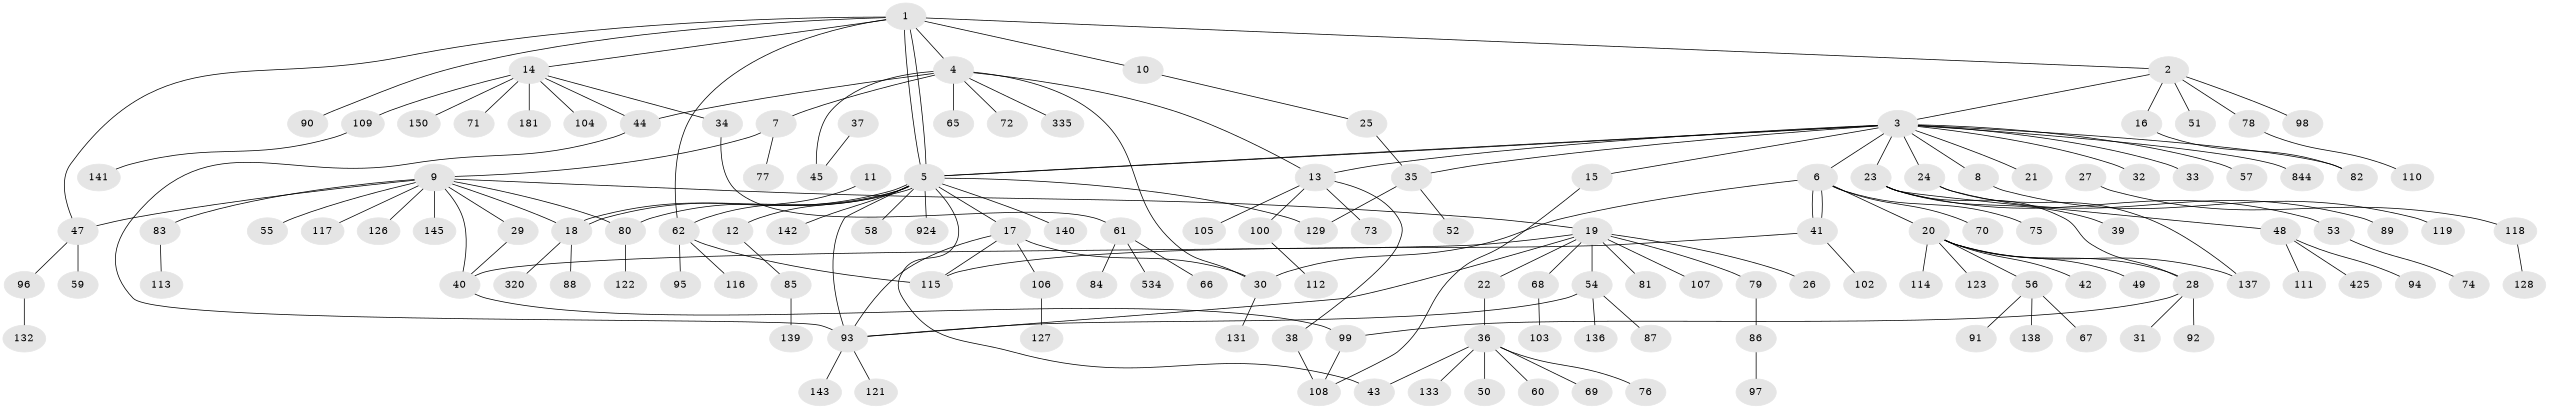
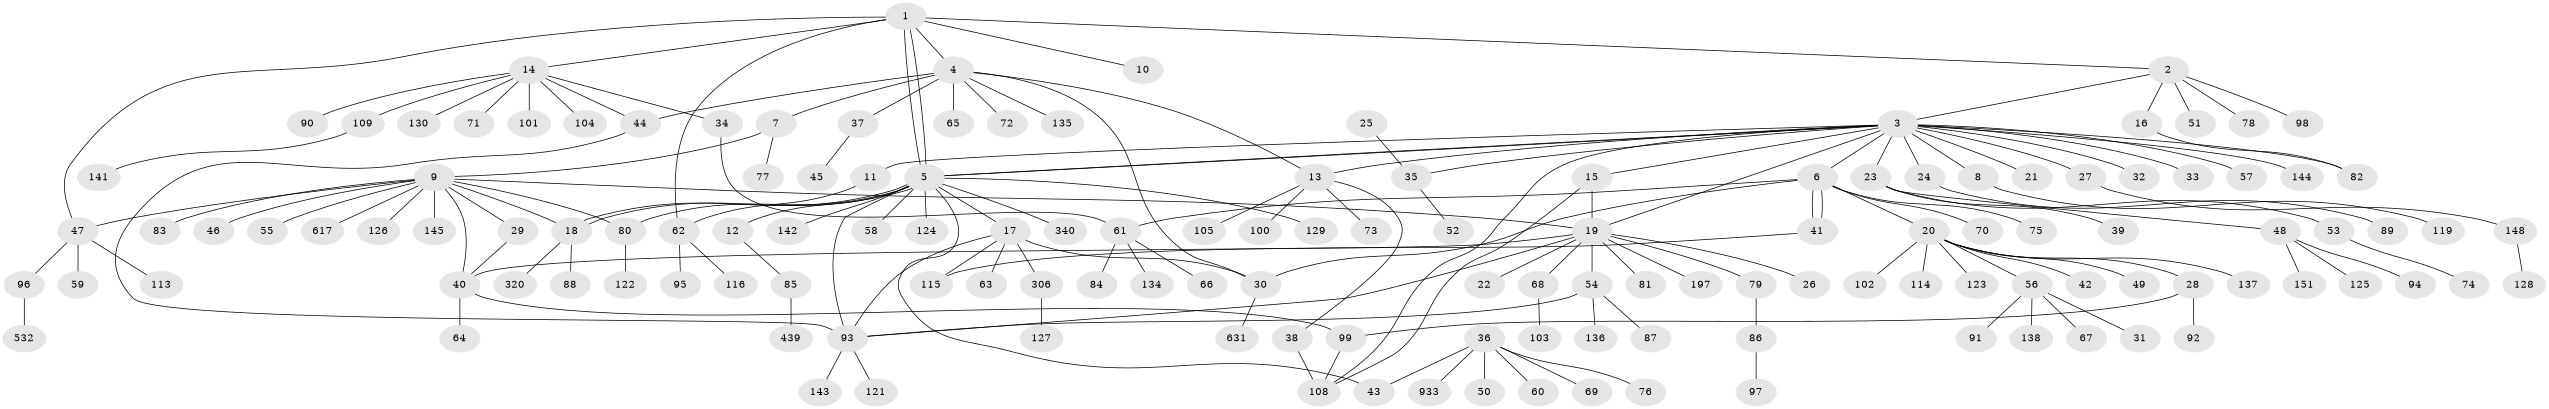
edge "1" -- "90": now "14" -- "90"
edge "4" -- "45": now "4" -- "37"
edge "10" -- "25": removed
node "150": label "150" -> "130"
node "181": label "181" -> "101"
node "335": label "335" -> "135"
edge "3" -- "11": added
edge "3" -- "27": added
edge "3" -- "108": added
edge "3" -- "19": added
node "844": label "844" -> "144"
node "110": removed
edge "6" -- "61": added
edge "35" -- "129": removed
edge "15" -- "19": added
edge "23" -- "28": removed
edge "24" -- "137": removed
node "46": added
node "117": label "117" -> "617"
node "924": label "924" -> "124"
node "140": label "140" -> "340"
node "118": label "118" -> "148"
edge "83" -- "113": now "47" -- "113"
edge "41" -- "102": now "20" -- "102"
edge "62" -- "115": removed
node "63": added
node "106": label "106" -> "306"
node "534": label "534" -> "134"
node "112": removed
node "107": label "107" -> "197"
node "111": label "111" -> "151"
node "425": label "425" -> "125"
edge "28" -- "31": now "56" -- "31"
edge "22" -- "36": removed
node "132": label "132" -> "532"
node "64": added
node "139": label "139" -> "439"
node "131": label "131" -> "631"
node "133": label "133" -> "933"
